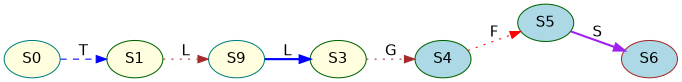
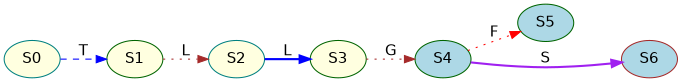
edge "S5" -> "S6": now "S4" -> "S6"
node "S9": label "S9" -> "S2"
